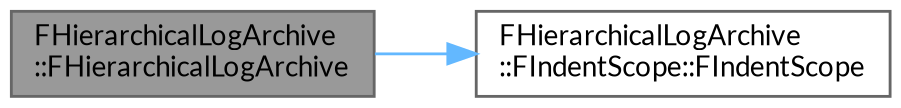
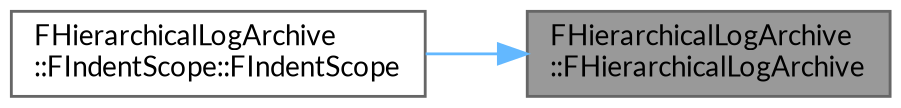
edge "FHierarchicalLogArchive ::FHierarchicalLogArchive" -> "FHierarchicalLogArchive ::FIndentScope::FIndentScope": reversed
